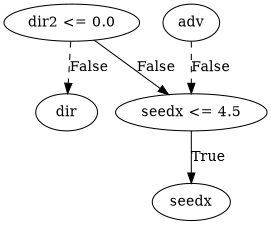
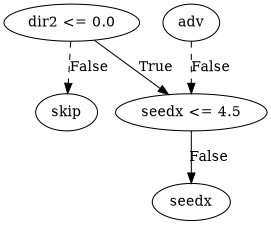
edge "dir2 <= 0.0" -> "seedx <= 4.5": label "False" -> "True"
node "dir": label "dir" -> "skip"
edge "seedx <= 4.5" -> "seedx": label "True" -> "False"
